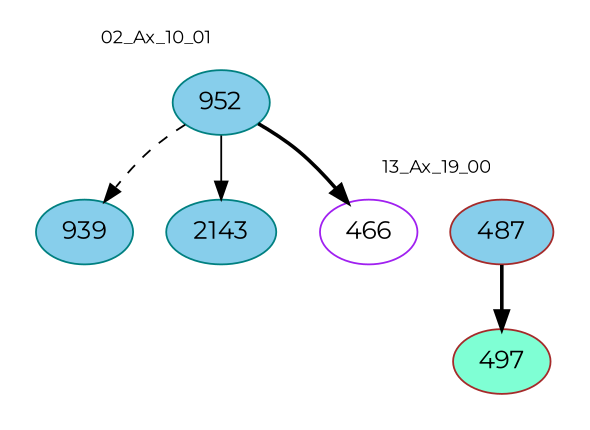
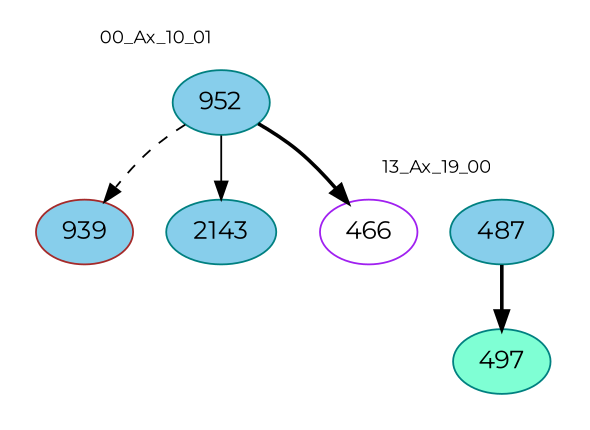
cluster "02_Ax_10_01": label "02_Ax_10_01" -> "00_Ax_10_01"
node "939": color teal -> brown
node "487": color brown -> teal
node "497": color brown -> teal
